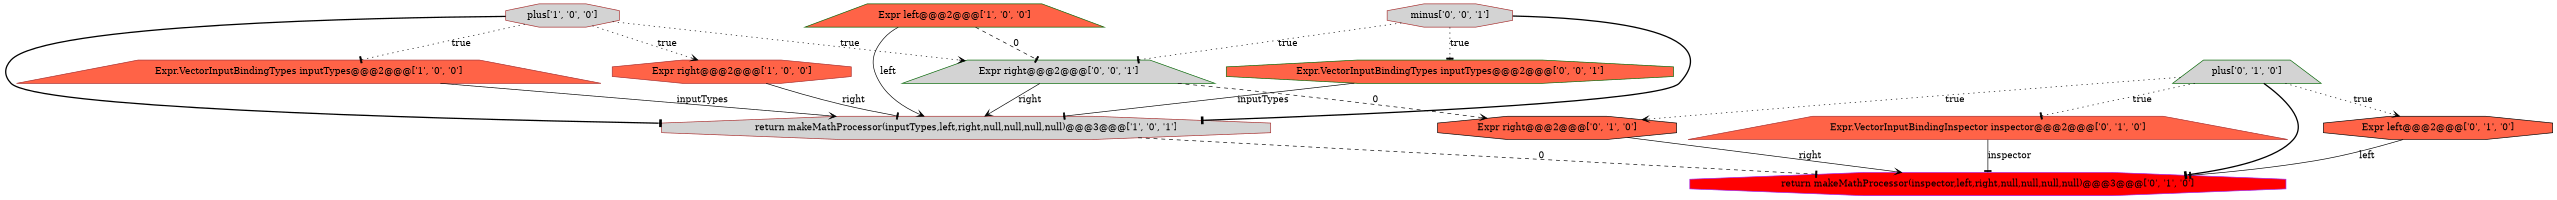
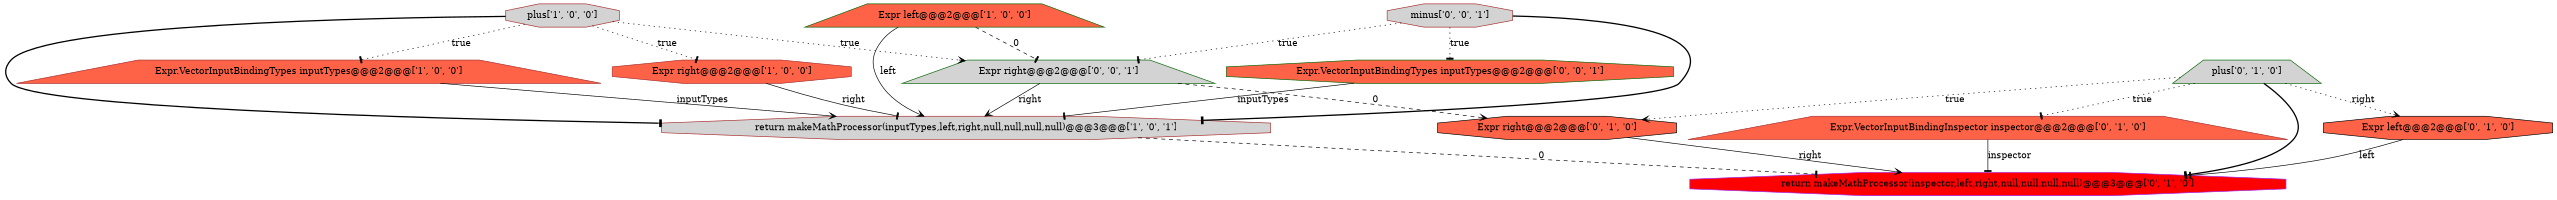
edge "plus['1', '0', '0']" -> "Expr right@@@2@@@['1', '0', '0']": arrowhead vee -> tee
edge "plus['0', '1', '0']" -> "Expr left@@@2@@@['0', '1', '0']": label "true" -> "right"
